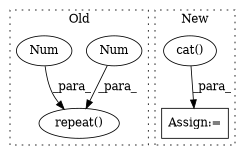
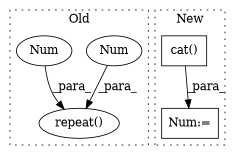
node "cat()": shape ellipse -> box
node "Assign:=": label "Assign:=" -> "Num:="
